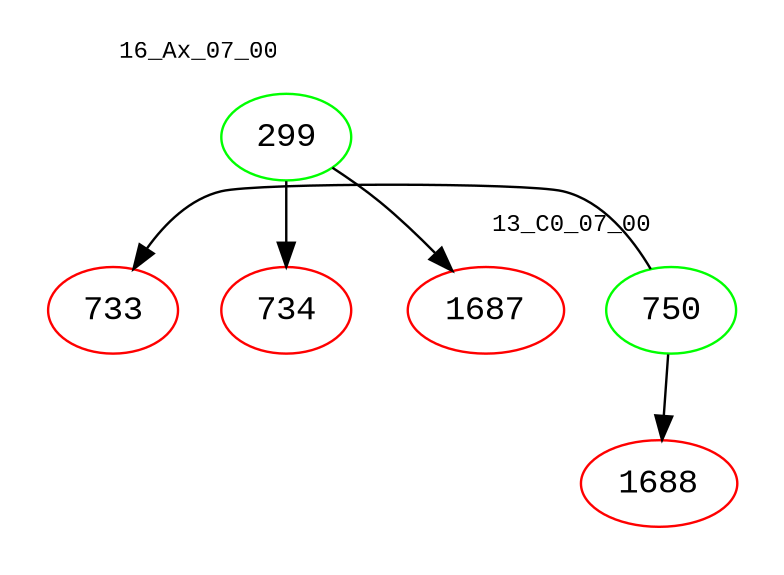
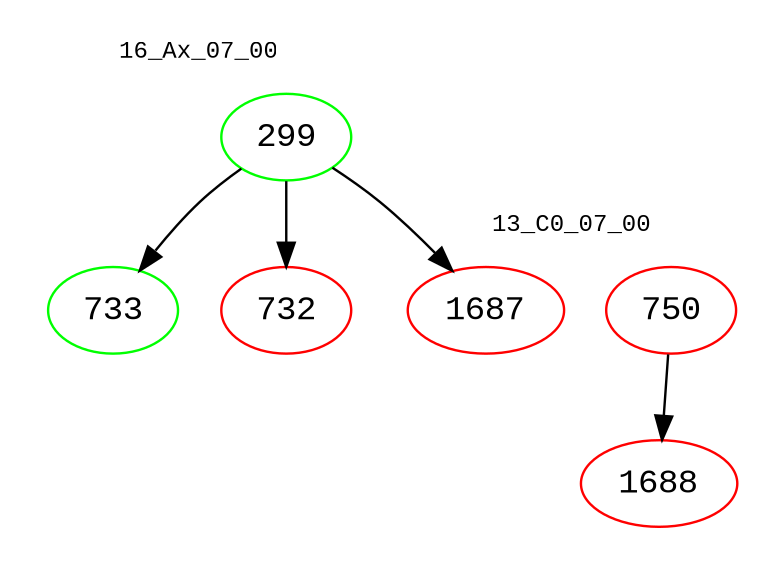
edge "750" -> "733": now "299" -> "733"
node "733": color red -> green
node "734": label "734" -> "732"
node "750": color green -> red
